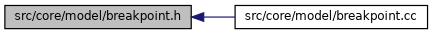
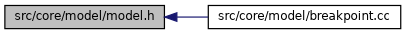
node "src/core/model/breakpoint.h": label "src/core/model/breakpoint.h" -> "src/core/model/model.h"
